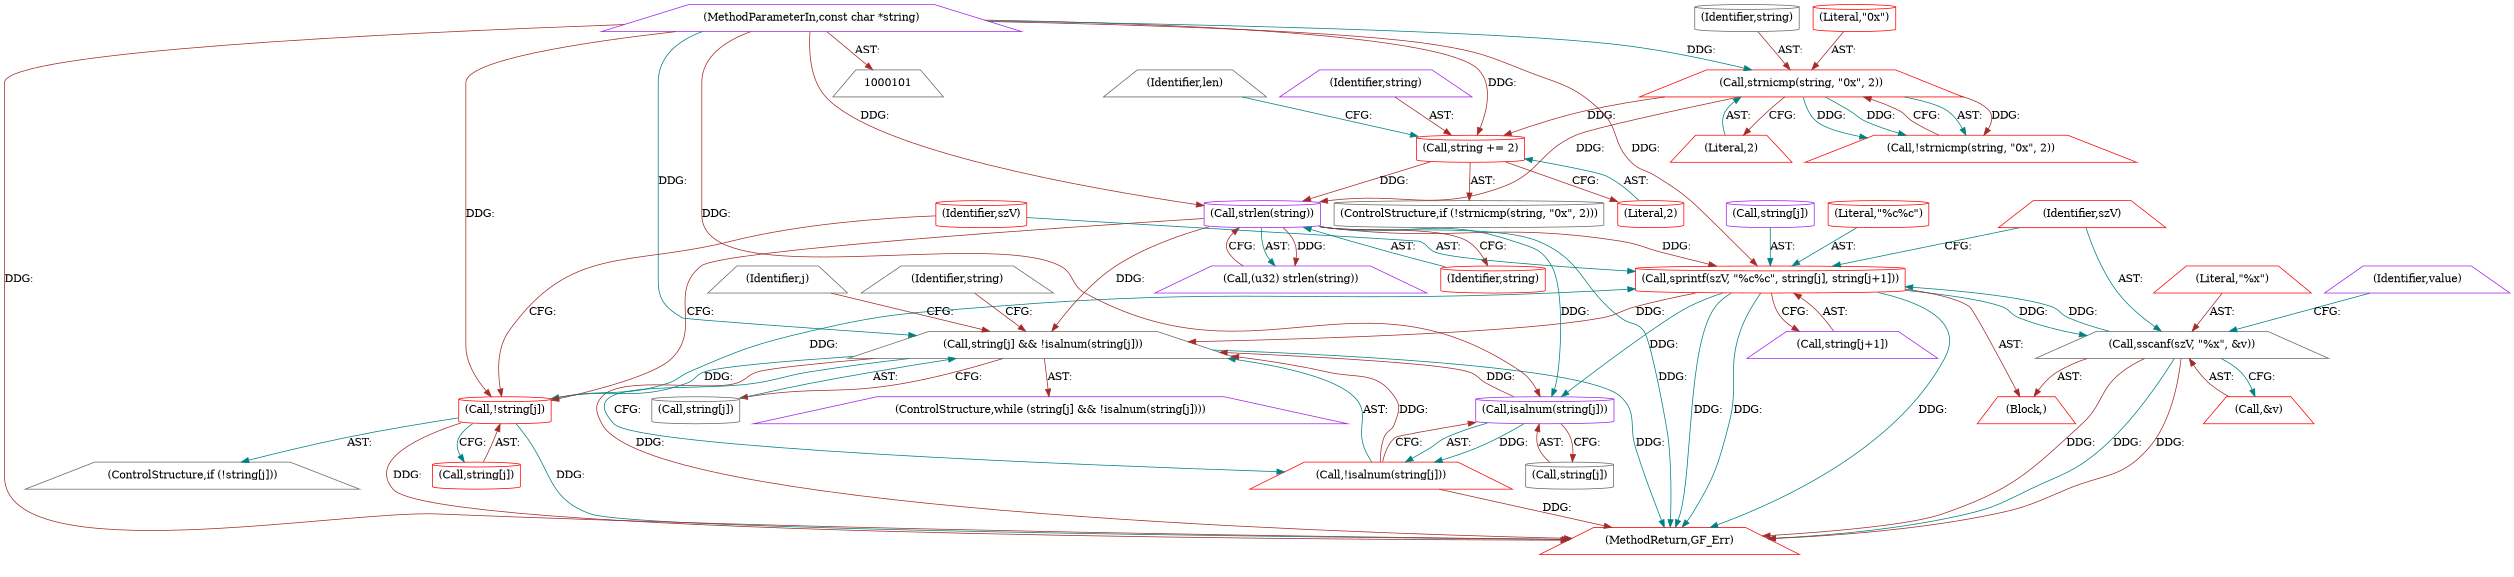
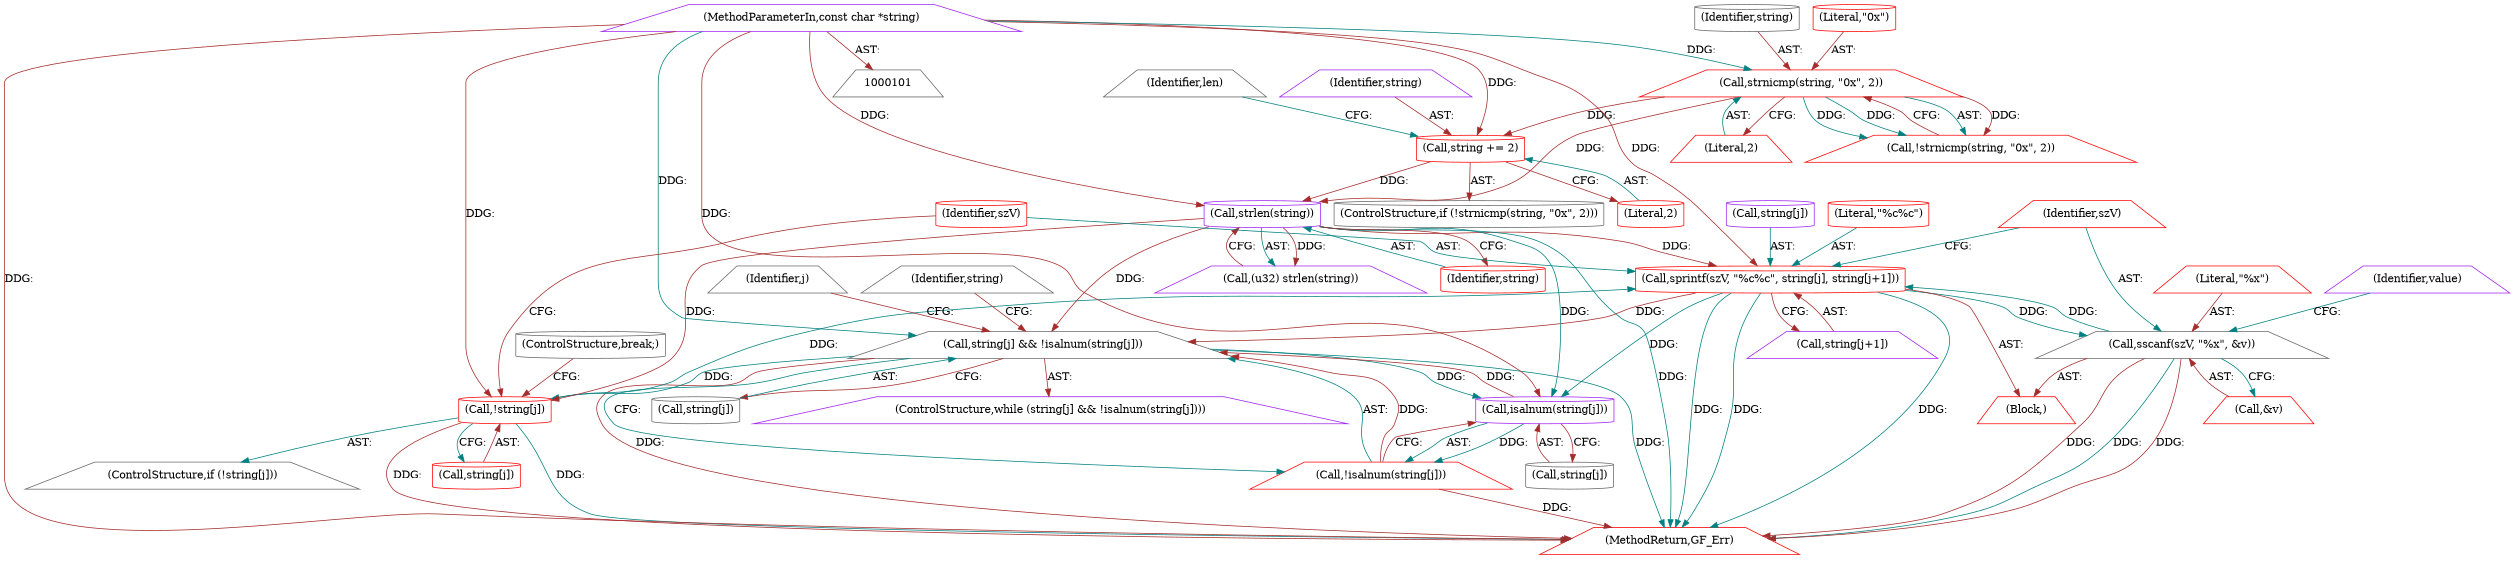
edge "(Call,strlen(string))" -> "(Call,!string[j])": label "CFG: " -> "DDG: "
node "(ControlStructure,break;)": added
edge "(Call,string[j] && !isalnum(string[j]))" -> "(Call,isalnum(string[j]))": added, label "DDG:"
